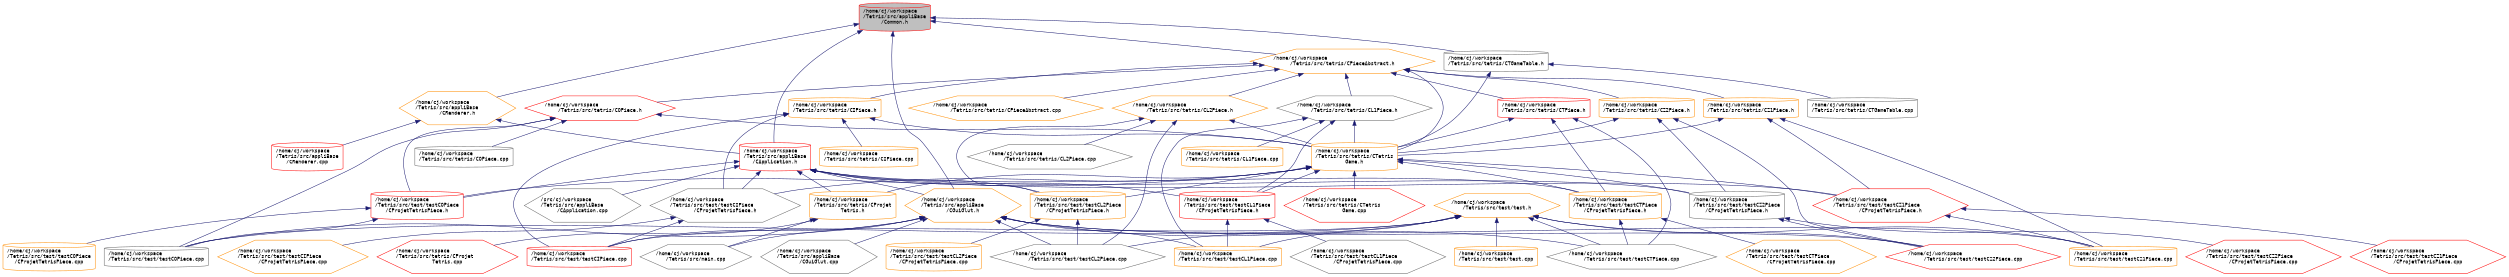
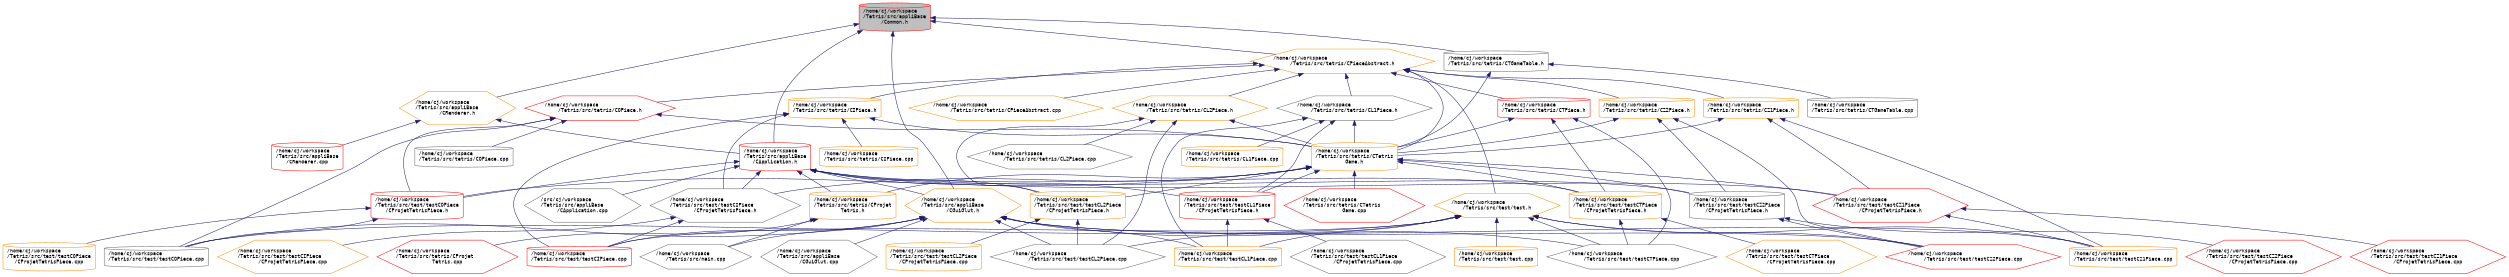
edge "/home/cj/workspace /Tetris/src/test/test.h" -> "/home/cj/workspace /Tetris/src/tetris/CPieceAbstract.h": added
